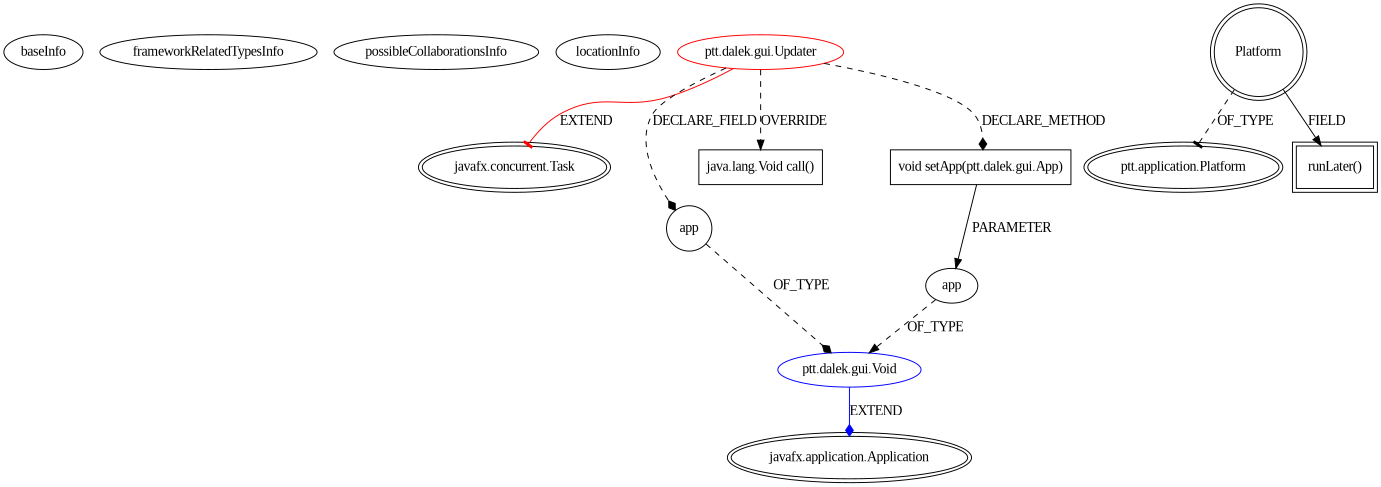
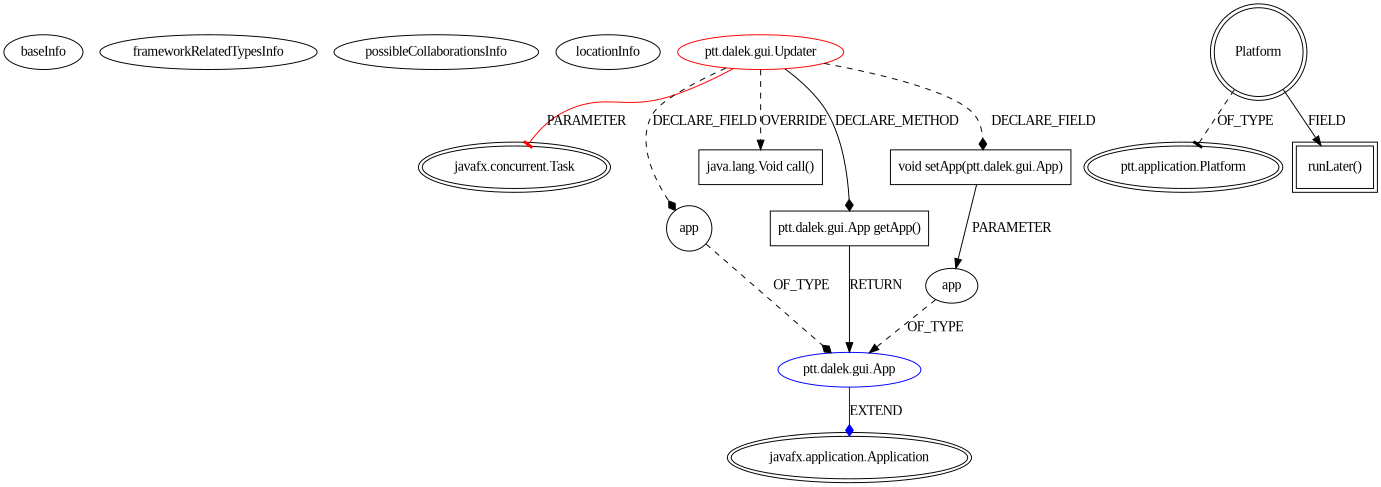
edge "ptt.dalek.gui.Updater" -> "javafx.concurrent.Task": label "EXTEND" -> "PARAMETER"
edge "ptt.dalek.gui.Updater" -> "void setApp(ptt.dalek.gui.App)": label "DECLARE_METHOD" -> "DECLARE_FIELD"
node "ptt.dalek.gui.App getApp()": added
node "ptt.dalek.gui.Void": label "ptt.dalek.gui.Void" -> "ptt.dalek.gui.App"
